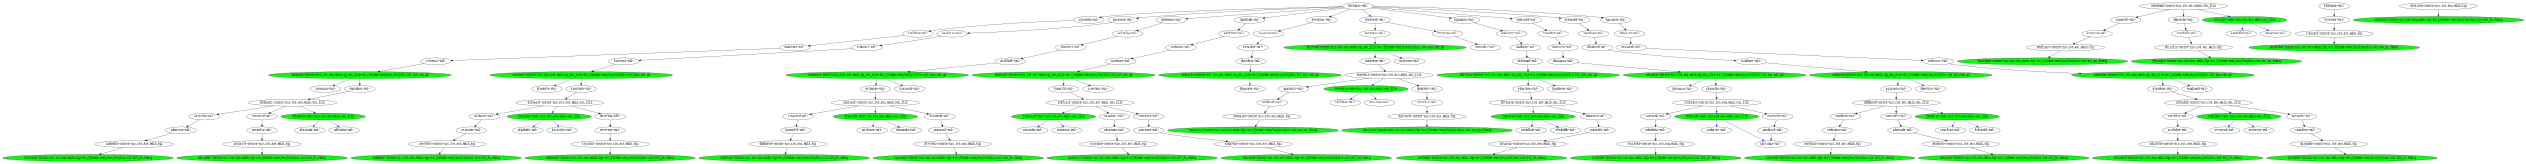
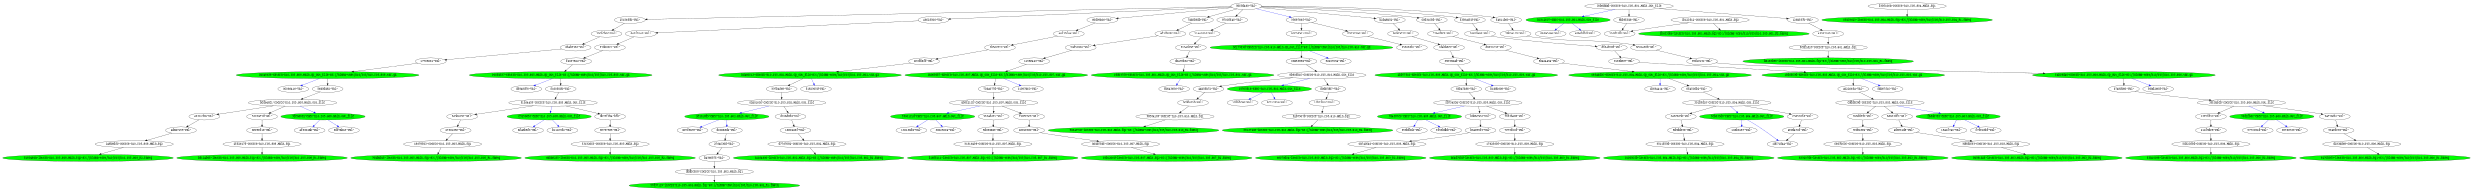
edge "220eb3fb-val-" -> "cb123f12-coerce-n10.r05.s01.Main.fq2": reversed
edge "02a0160f-coerce-n10.r05.s02.Main.out_file" -> "2764c3ed-val-": now "d000a9d2-val-" -> "2764c3ed-val-"
edge "fb75453a-coerce-n10.r05.s09.Main.out_file" -> "ffd3b4ea-val-": added
